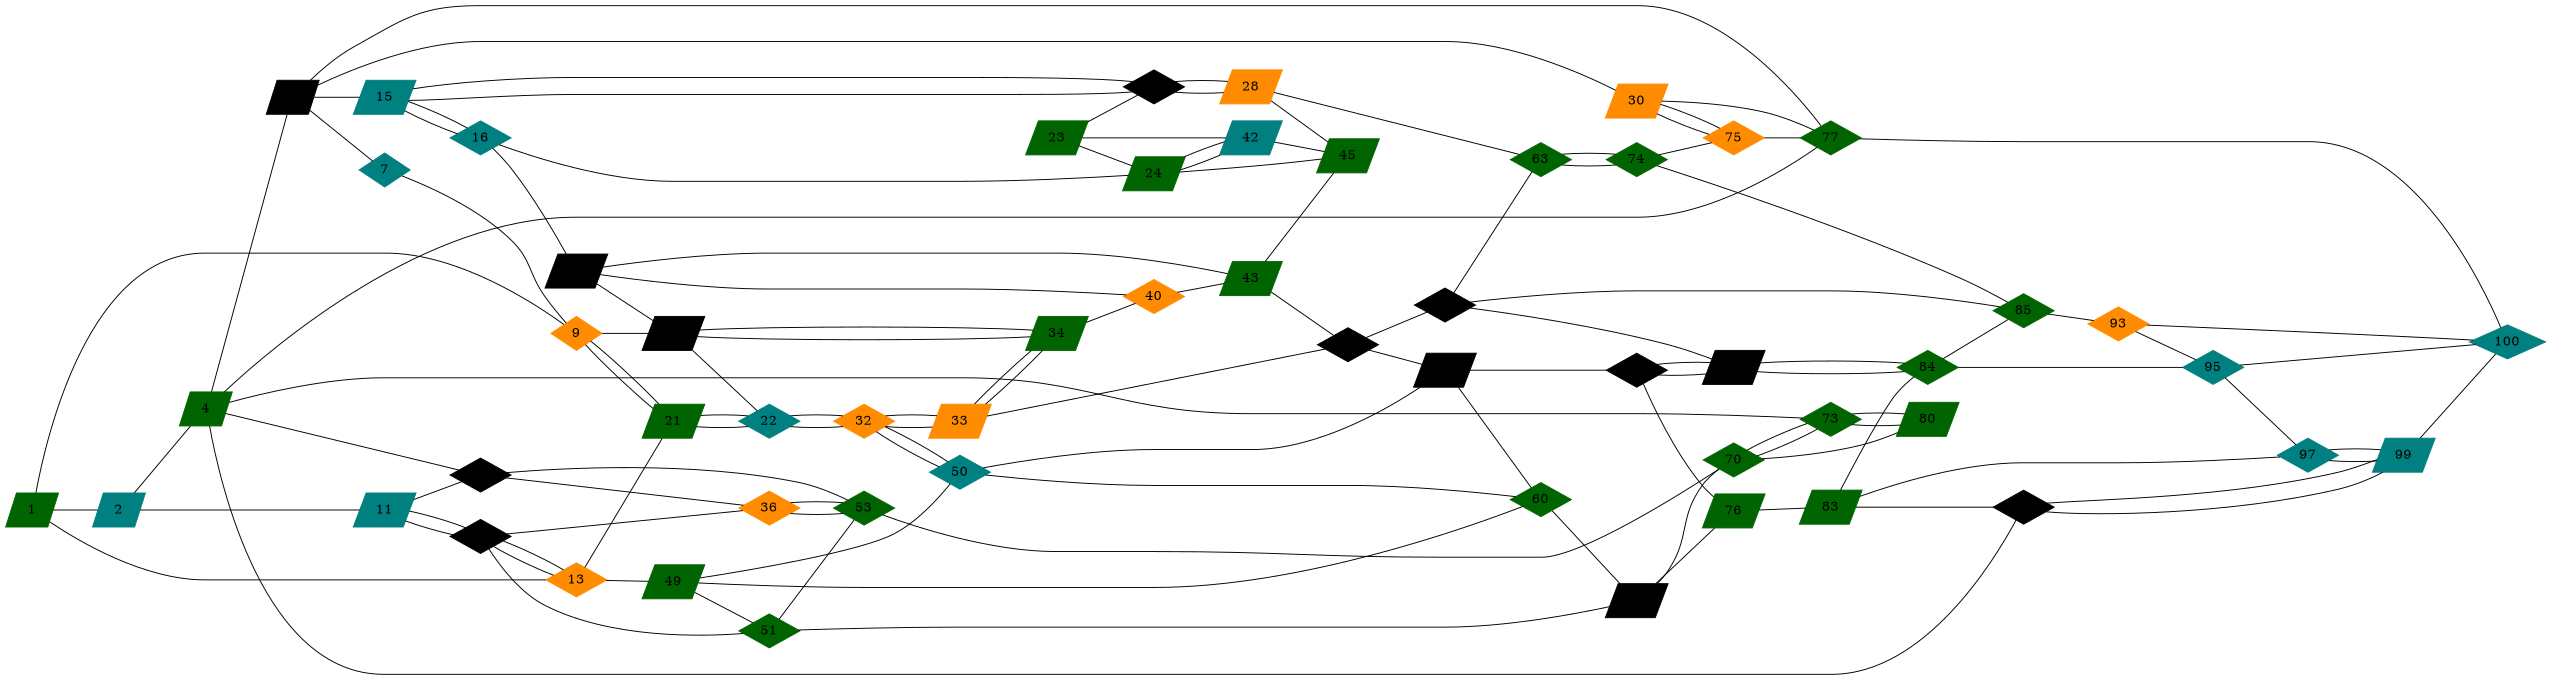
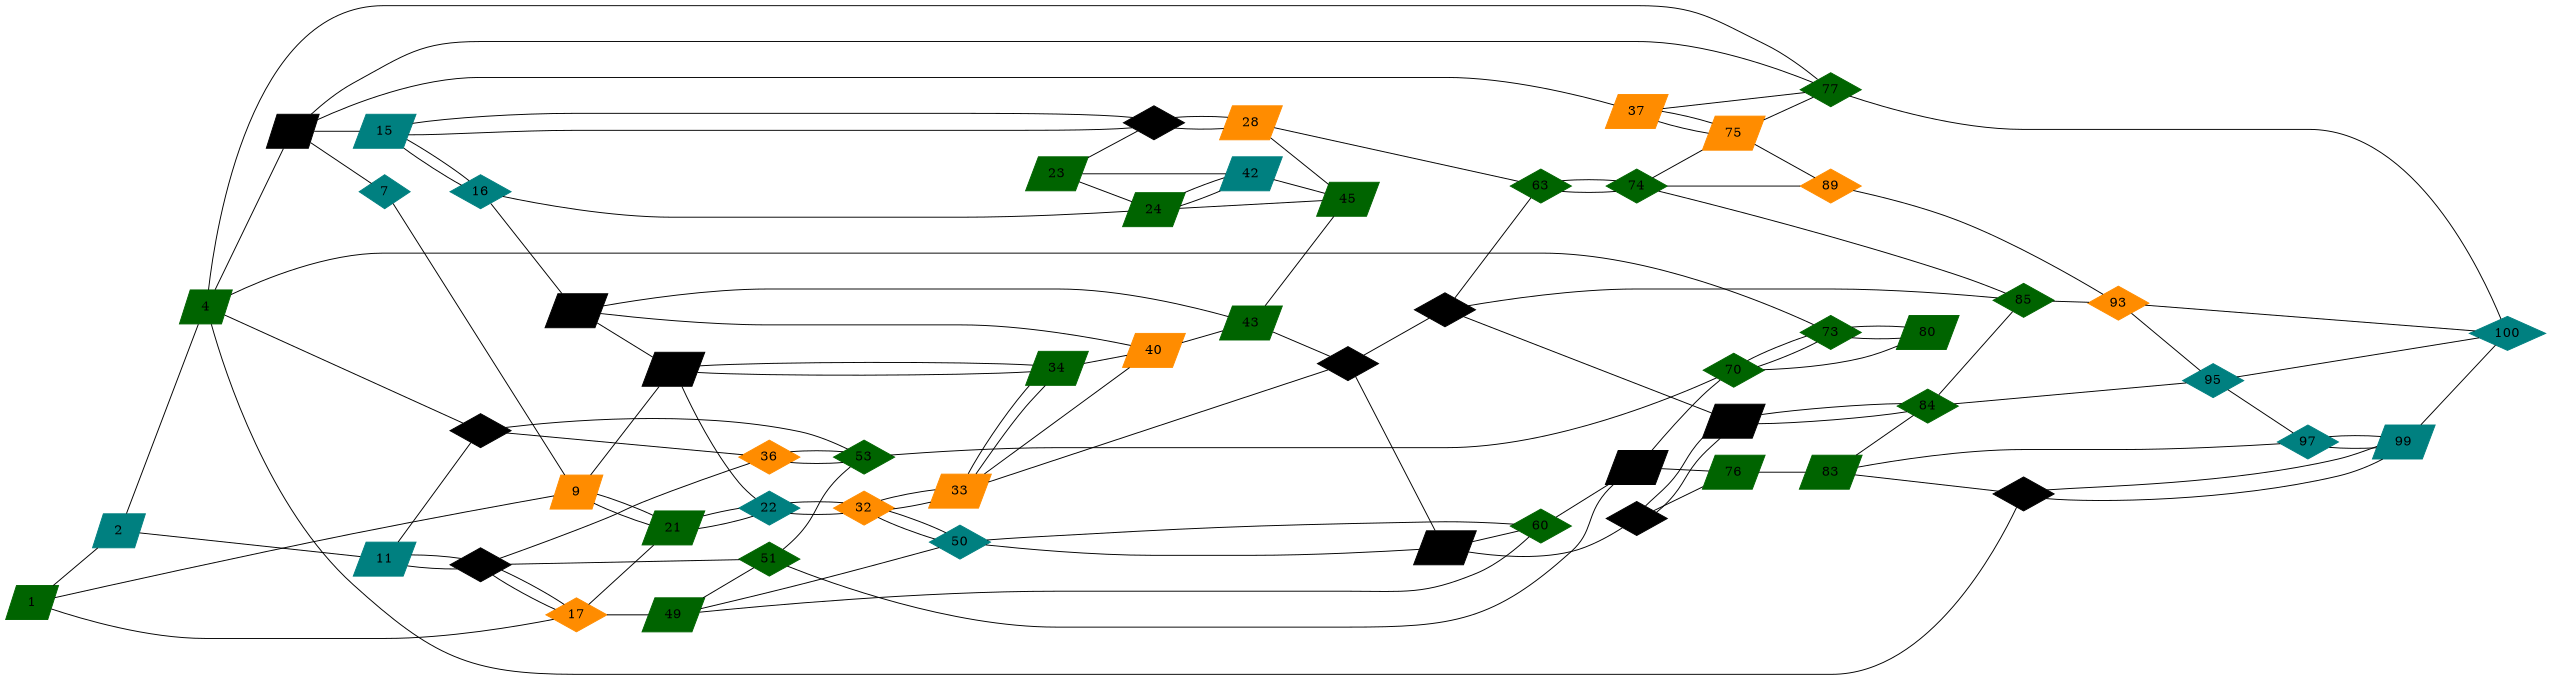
node "30": label "30" -> "37"
node "75": shape diamond -> parallelogram
node "89": added
node "40": shape diamond -> parallelogram
node "9": shape diamond -> parallelogram
edge "40" -- "33": added
node "13": label "13" -> "17"
